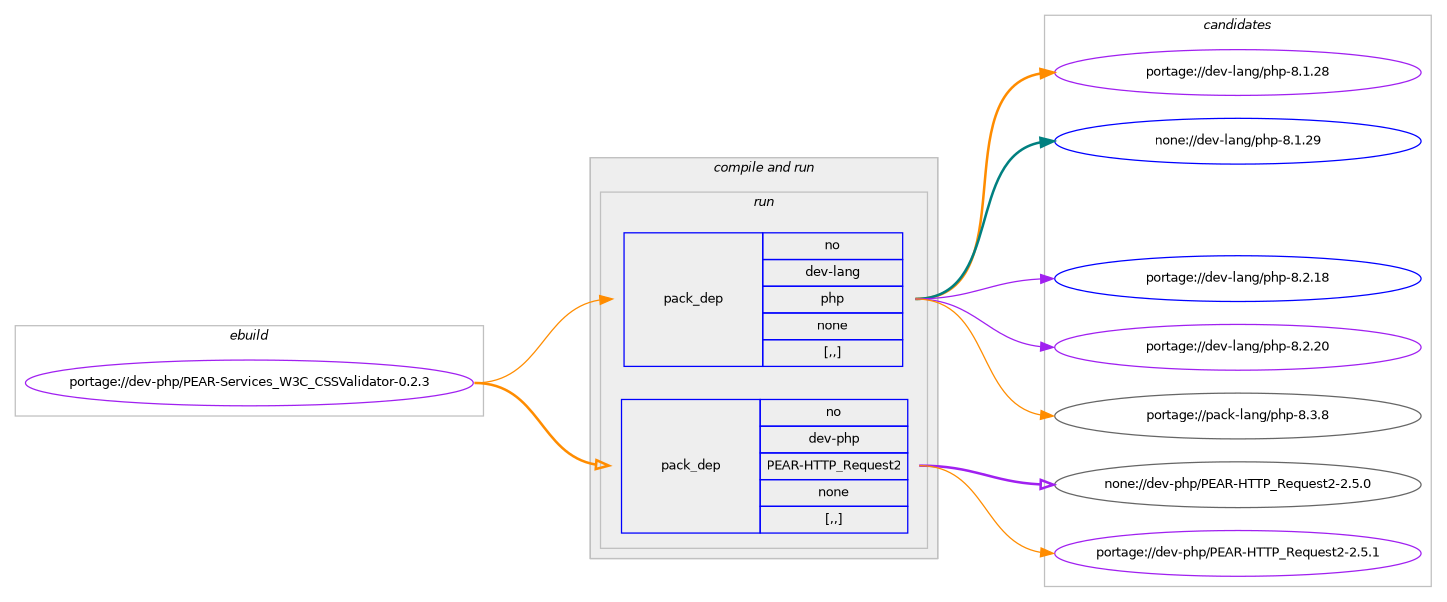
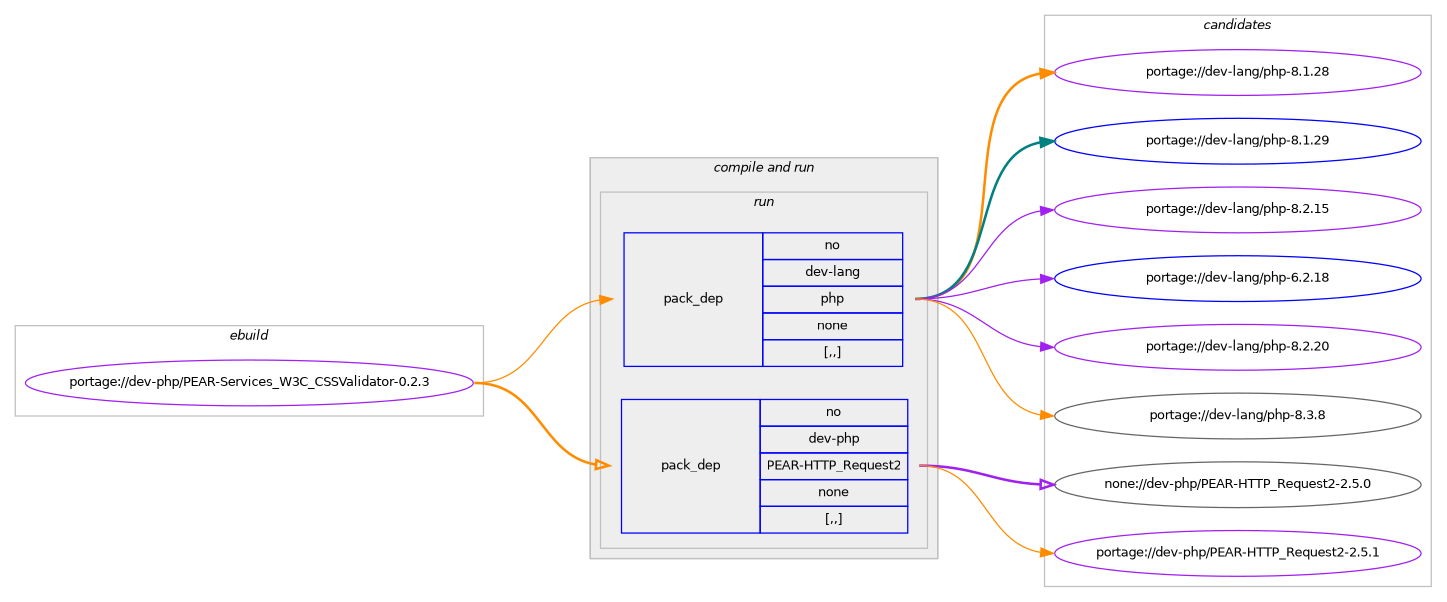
node "none://dev-lang/php-8.1.29": label "none://dev-lang/php-8.1.29" -> "portage://dev-lang/php-8.1.29"
node "portage://dev-lang/php-8.2.15": added
node "portage://dev-lang/php-8.2.18": label "portage://dev-lang/php-8.2.18" -> "portage://dev-lang/php-6.2.18"
node "portage://pack-lang/php-8.3.8": label "portage://pack-lang/php-8.3.8" -> "portage://dev-lang/php-8.3.8"
